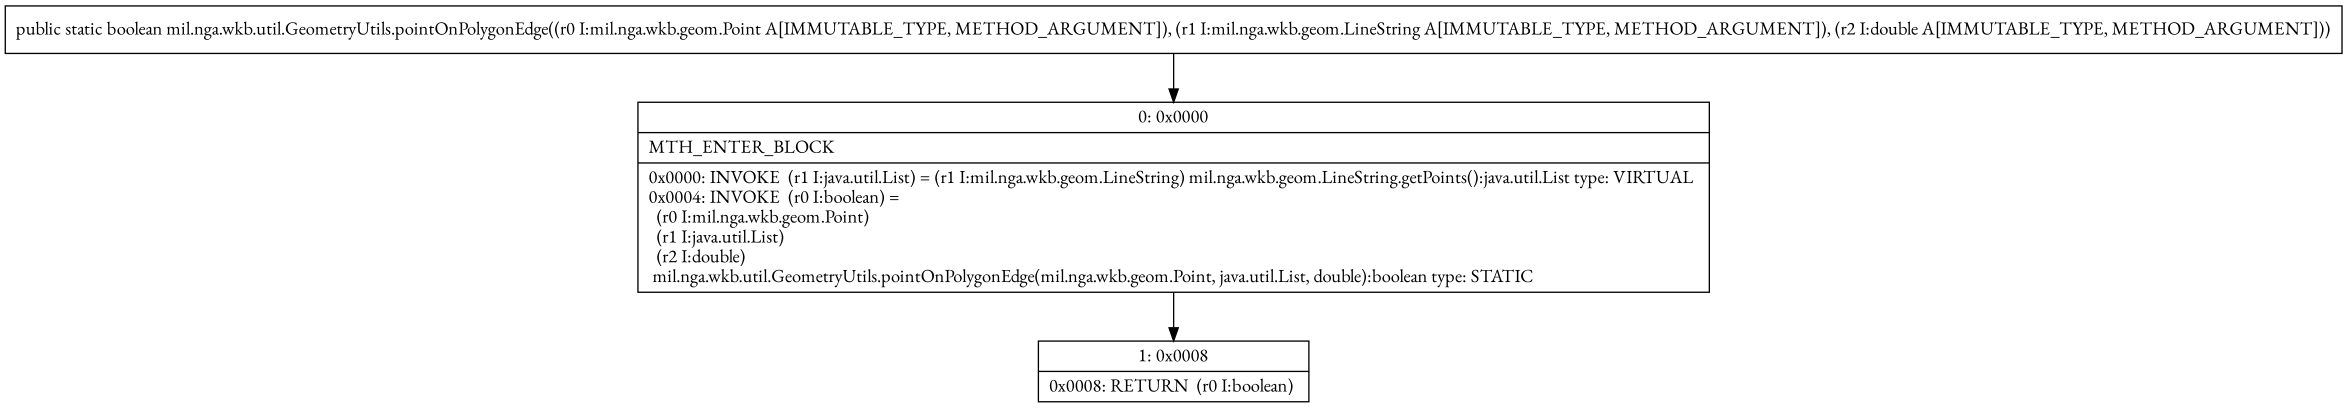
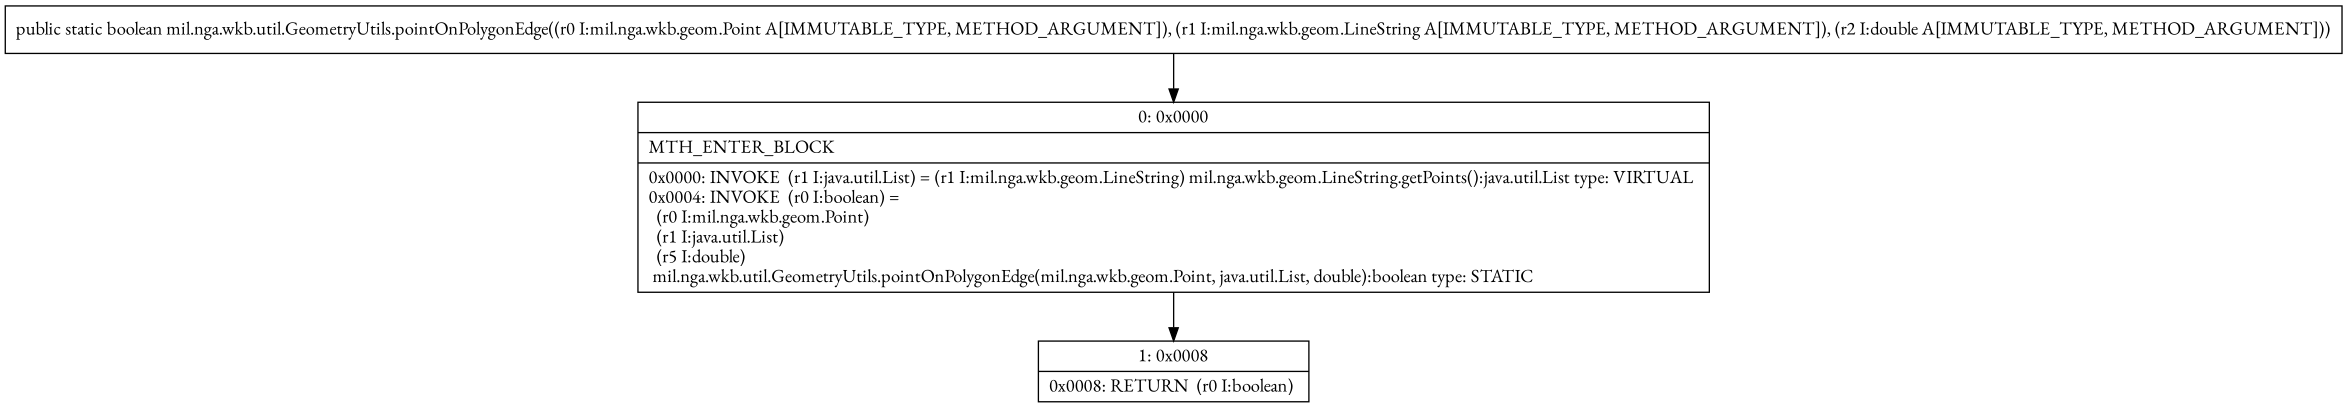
node "0: 0x0000": text "(r2 I:double)" -> "(r5 I:double)"
